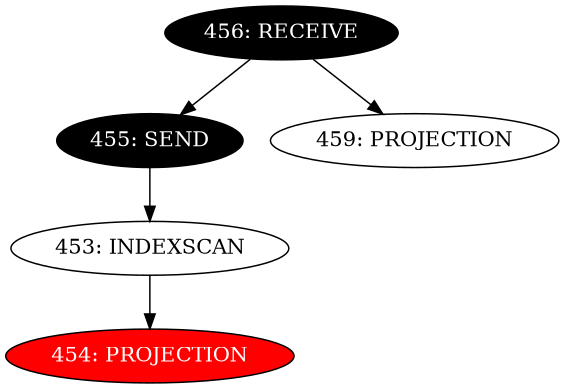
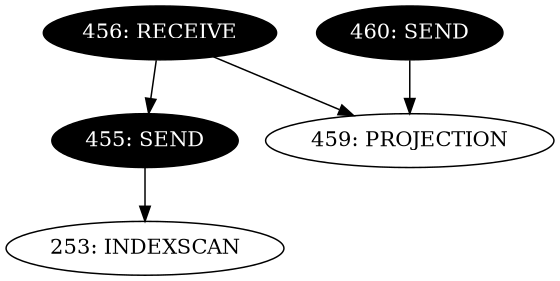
node "460: SEND": added
node "453: INDEXSCAN": label "453: INDEXSCAN" -> "253: INDEXSCAN"
node "454: PROJECTION": removed
